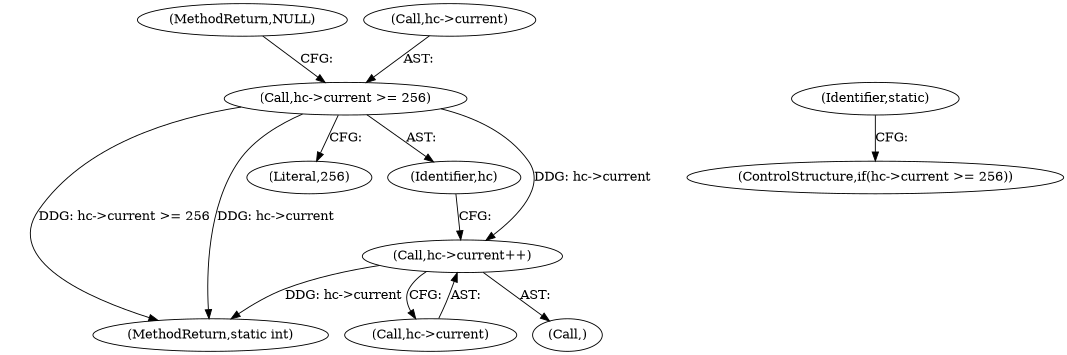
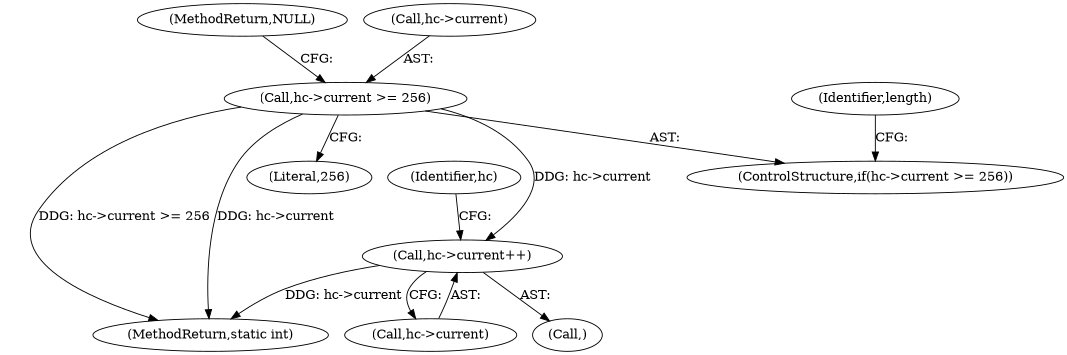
node "(Identifier,static)": label "(Identifier,static)" -> "(Identifier,length)"
edge "(Call,hc->current >= 256)" -> "(Identifier,hc)": now "(Call,hc->current >= 256)" -> "(ControlStructure,if(hc->current >= 256))"
